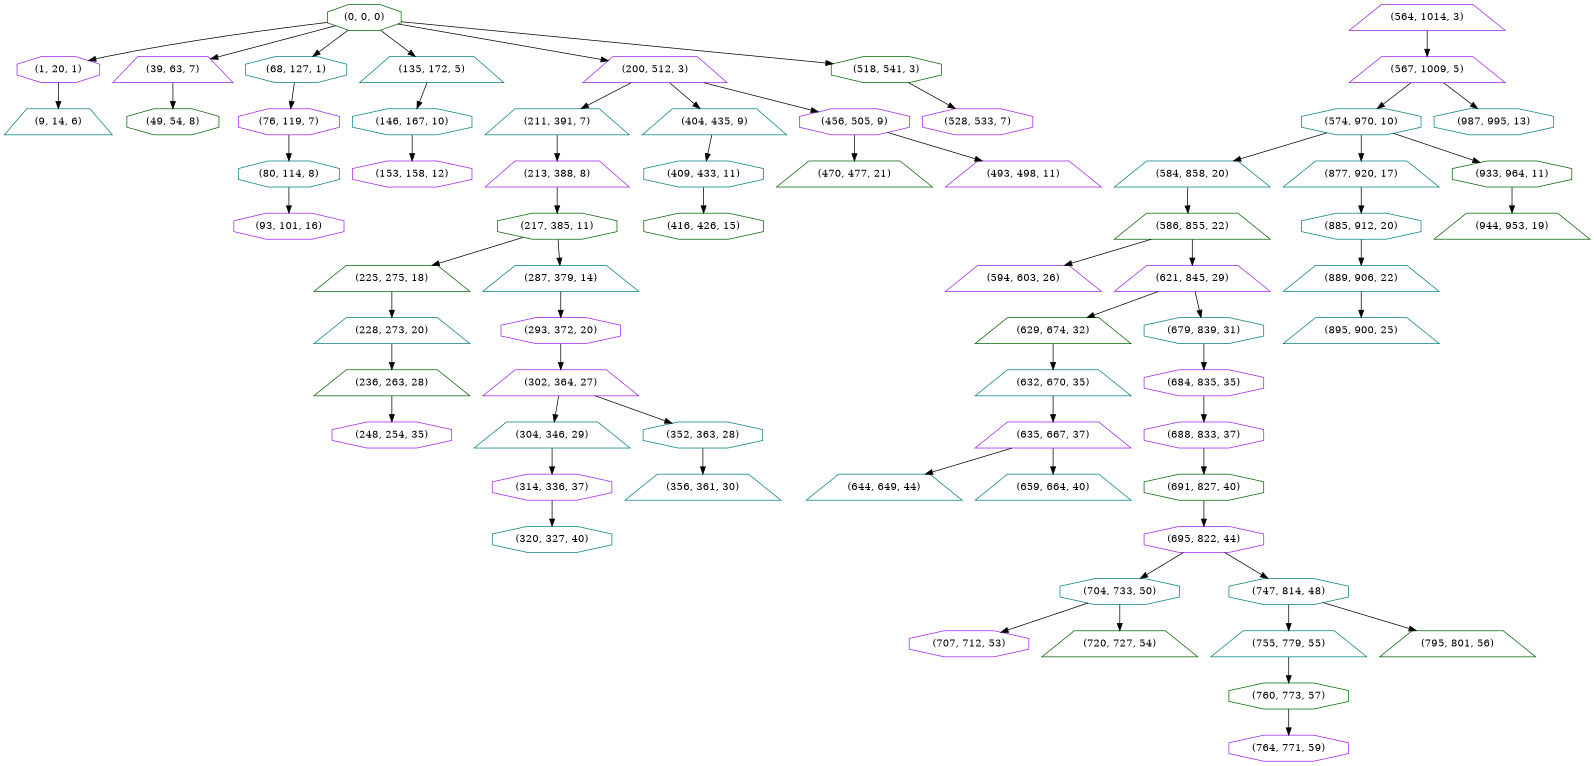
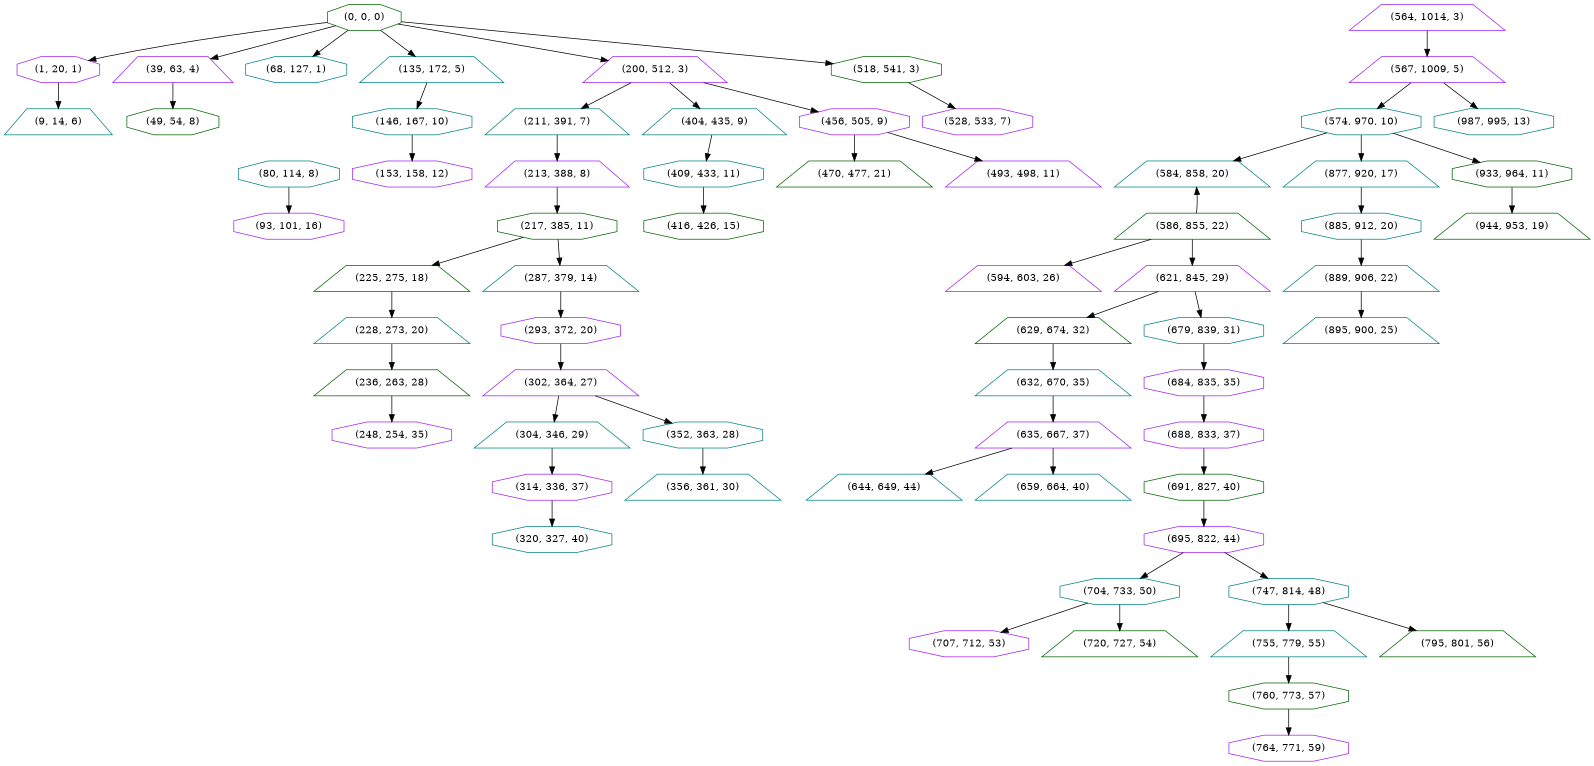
node "(39, 63, 7)": label "(39, 63, 7)" -> "(39, 63, 4)"
node "(76, 119, 7)": removed
edge "(584, 858, 20)" -> "(586, 855, 22)": reversed
